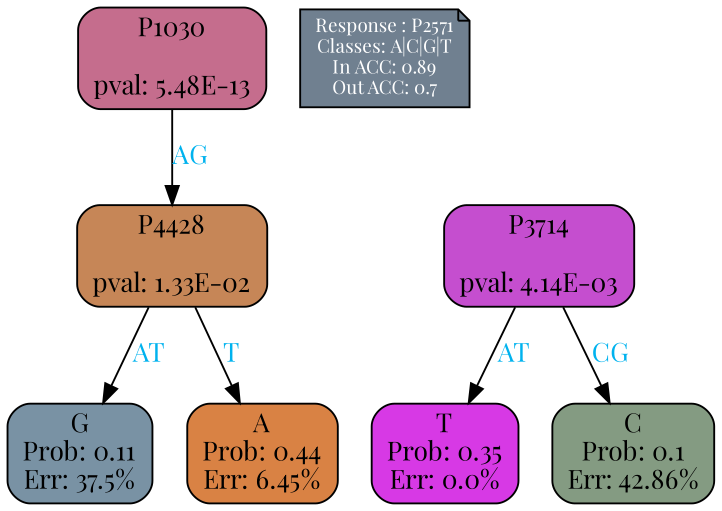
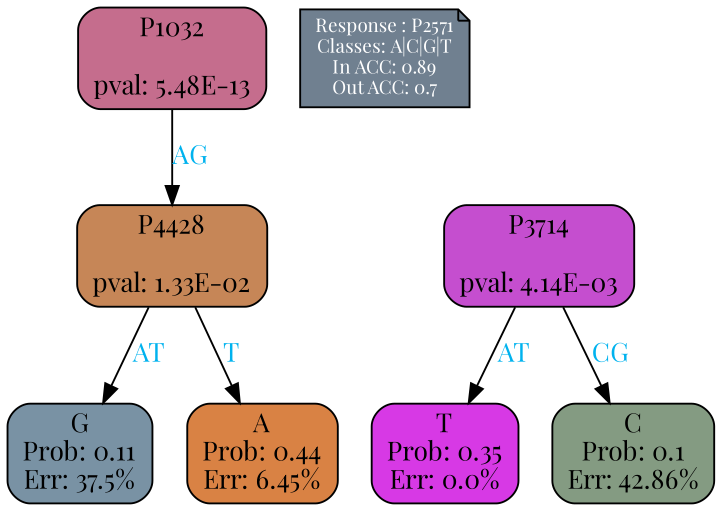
node "P1030 pval: 5.48E-13": label "P1030 pval: 5.48E-13" -> "P1032 pval: 5.48E-13"
